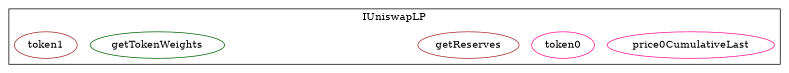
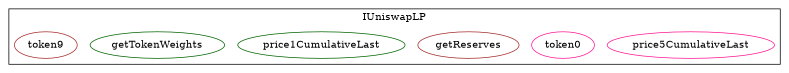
node "token1": label "token1" -> "token9"
node "price1CumulativeLast": added
node "price0CumulativeLast": label "price0CumulativeLast" -> "price5CumulativeLast"
